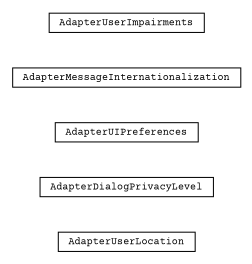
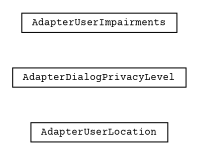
node "AdapterMessageInternationalization": removed
node "AdapterUIPreferences": removed
